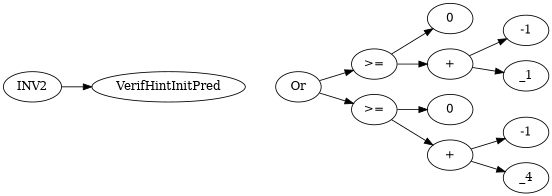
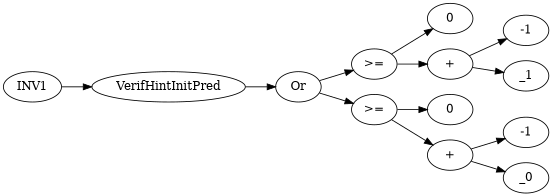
node "INV2": label "INV2" -> "INV1"
edge "VerifHintInitPred" -> "Or": added
node "_4": label "_4" -> "_0"
